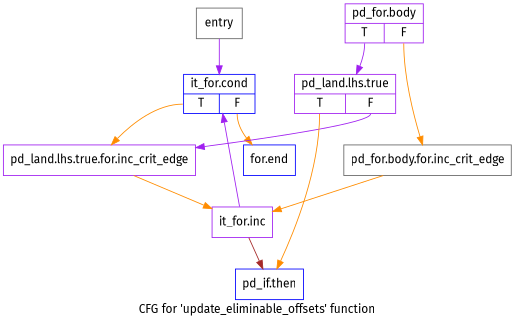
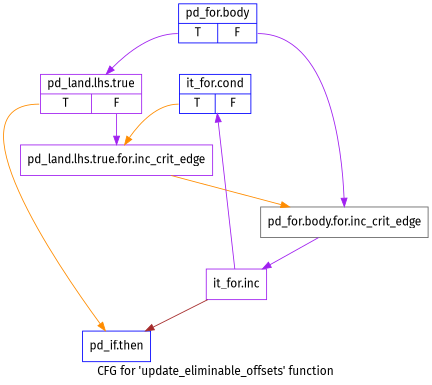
node "entry": removed
node "pd_for.body": color purple -> blue
edge "pd_for.body" -> "pd_for.body.for.inc_crit_edge": color darkorange -> purple
node "for.end": removed
edge "pd_land.lhs.true.for.inc_crit_edge" -> "it_for.inc": now "pd_land.lhs.true.for.inc_crit_edge" -> "pd_for.body.for.inc_crit_edge"
edge "pd_for.body.for.inc_crit_edge" -> "it_for.inc": color darkorange -> purple
